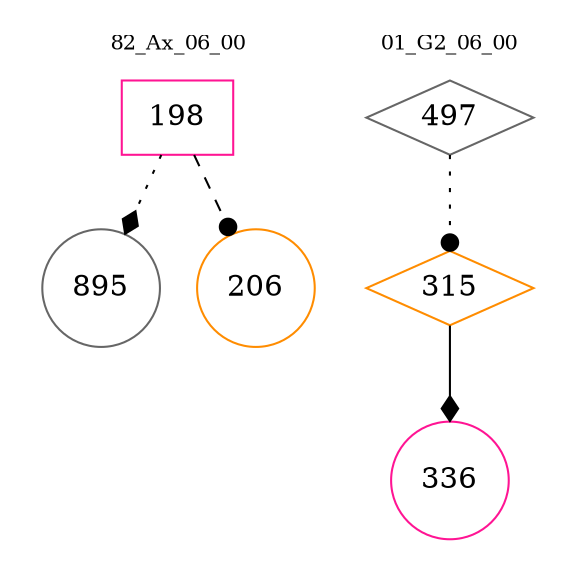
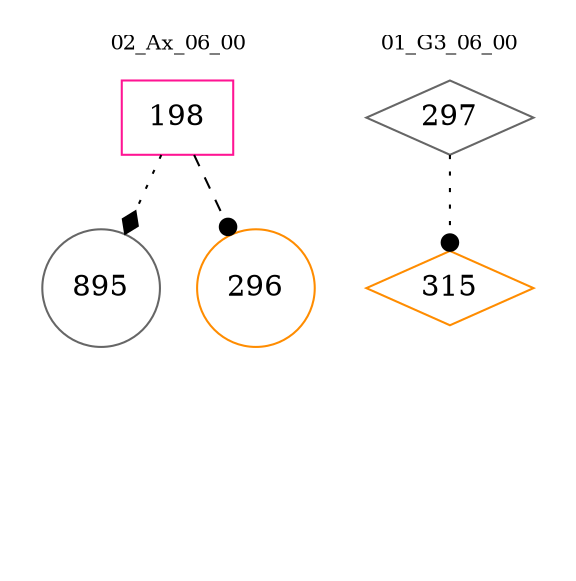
cluster "82_Ax_06_00": label "82_Ax_06_00" -> "02_Ax_06_00"
cluster "01_G2_06_00": label "01_G2_06_00" -> "01_G3_06_00"
node "497": label "497" -> "297"
node "206": label "206" -> "296"
node "336": removed
